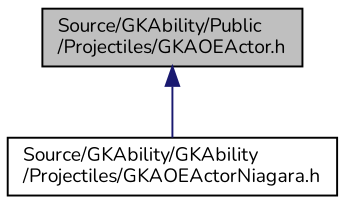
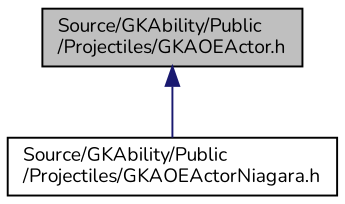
node "Source/GKAbility/GKAbility /Projectiles/GKAOEActorNiagara.h": label "Source/GKAbility/GKAbility /Projectiles/GKAOEActorNiagara.h" -> "Source/GKAbility/Public /Projectiles/GKAOEActorNiagara.h"
